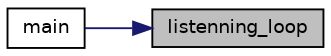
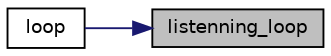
node "main": label "main" -> "loop"
